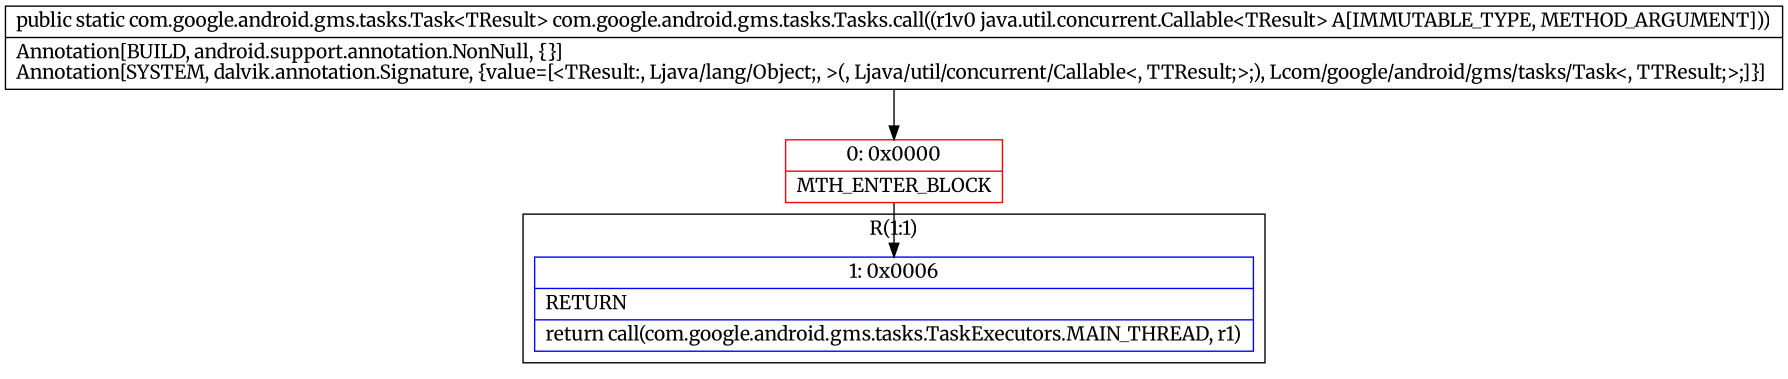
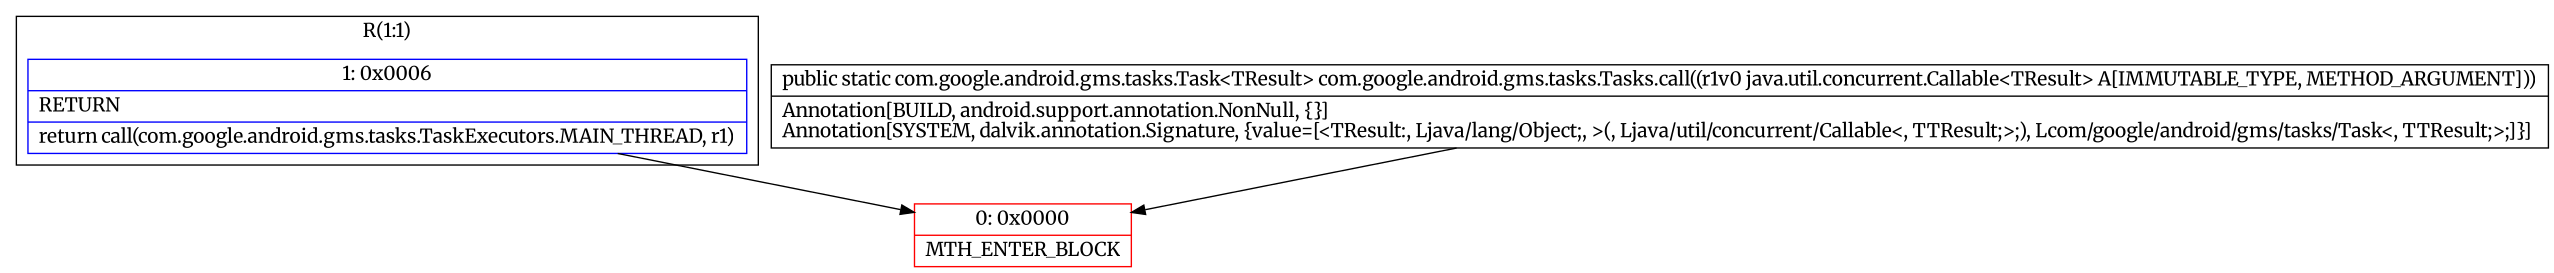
edge "0: 0x0000" -> "1: 0x0006": reversed
